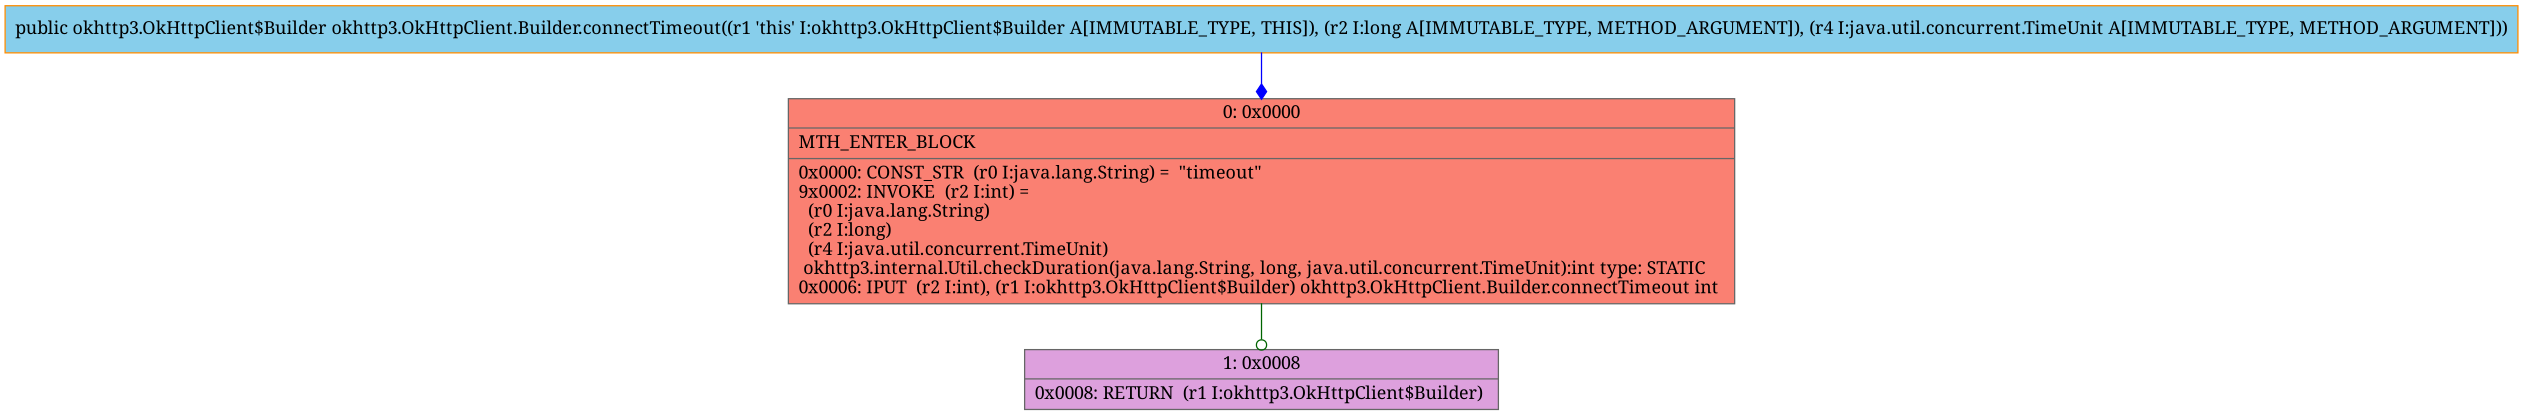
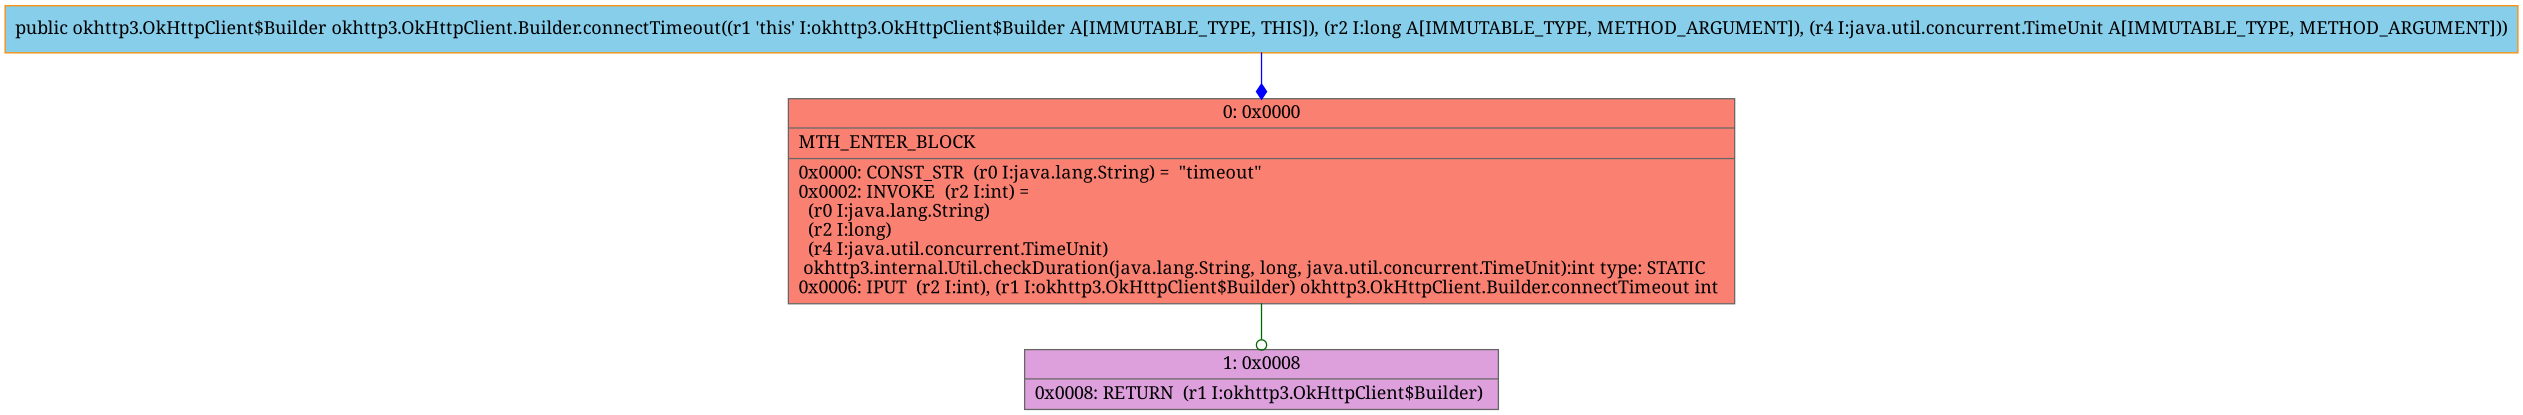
node "0: 0x0000": text "9x0002: INVOKE  (r2 I:int) =" -> "0x0002: INVOKE  (r2 I:int) ="
